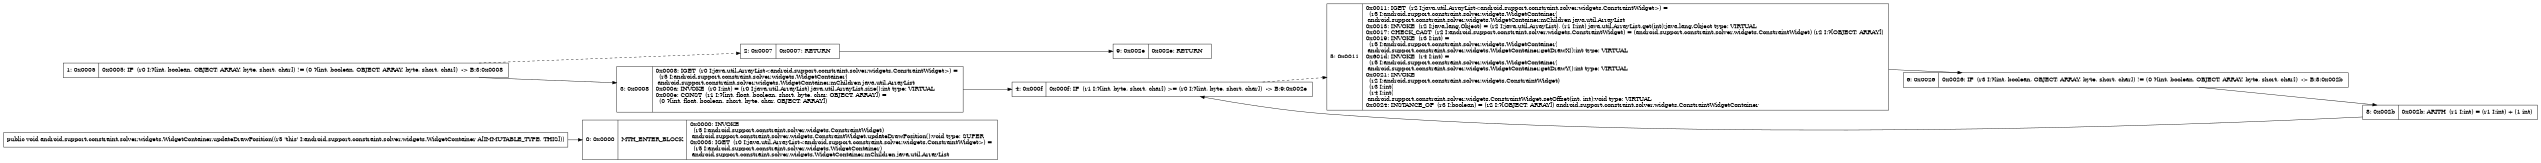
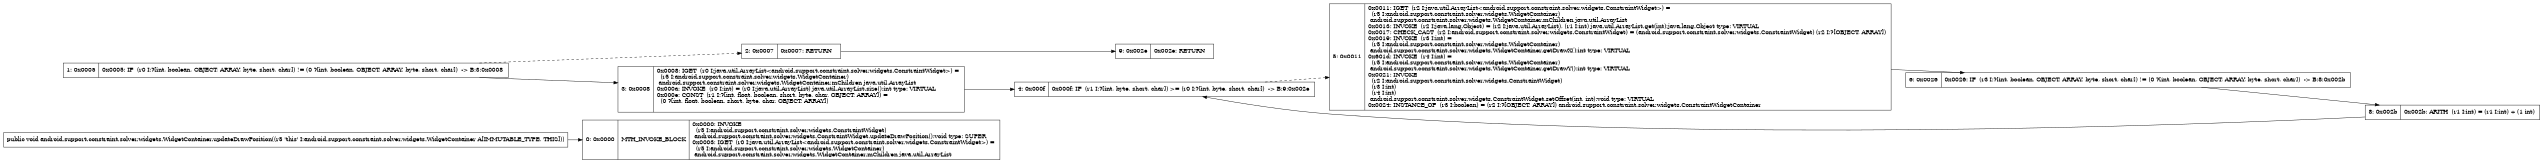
node "0: 0x0000": text "MTH_ENTER_BLOCK" -> "MTH_INVOKE_BLOCK"
